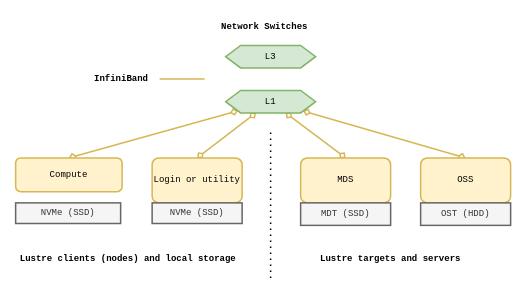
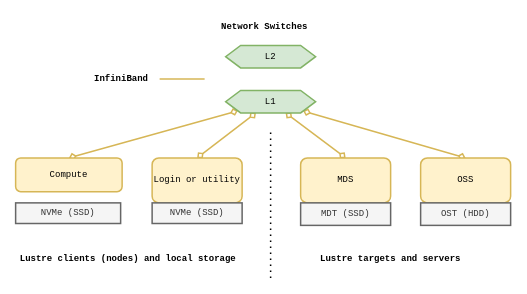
node "L3": label "L3" -> "L2"
